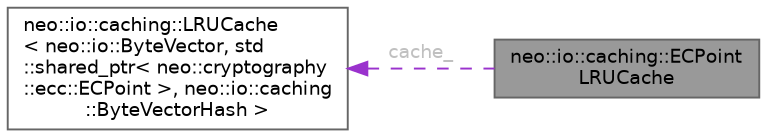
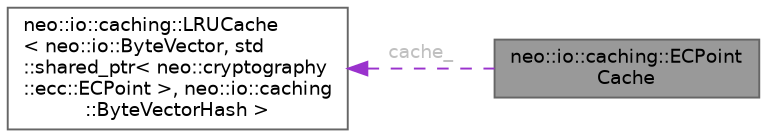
node "neo::io::caching::ECPoint LRUCache": label "neo::io::caching::ECPoint LRUCache" -> "neo::io::caching::ECPoint Cache"
